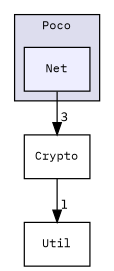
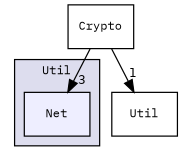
cluster "Poco": label "Poco" -> "Util"
edge "Net" -> "Crypto": reversed
